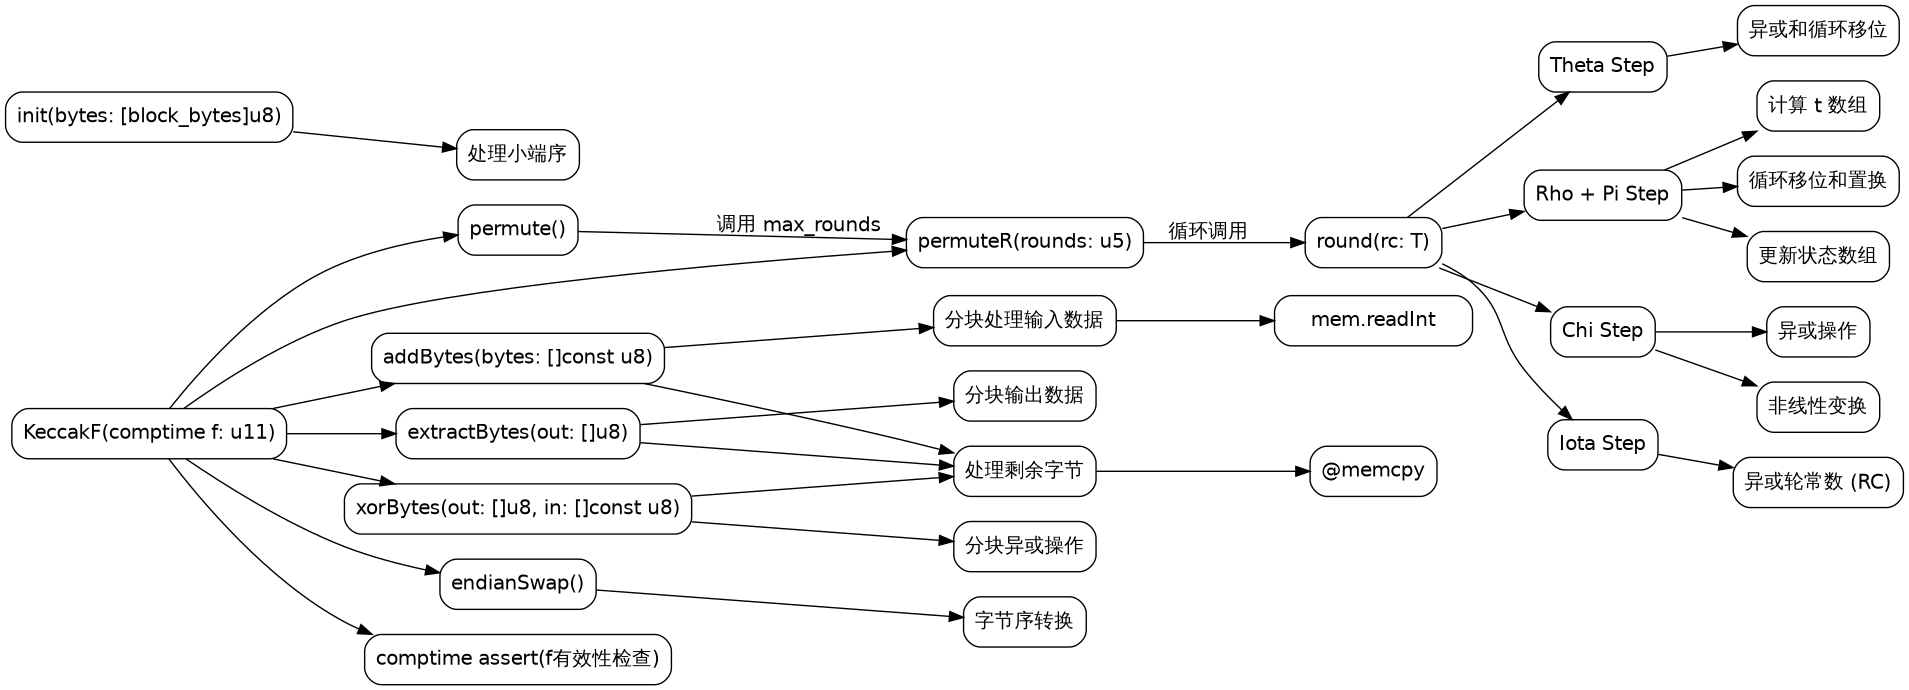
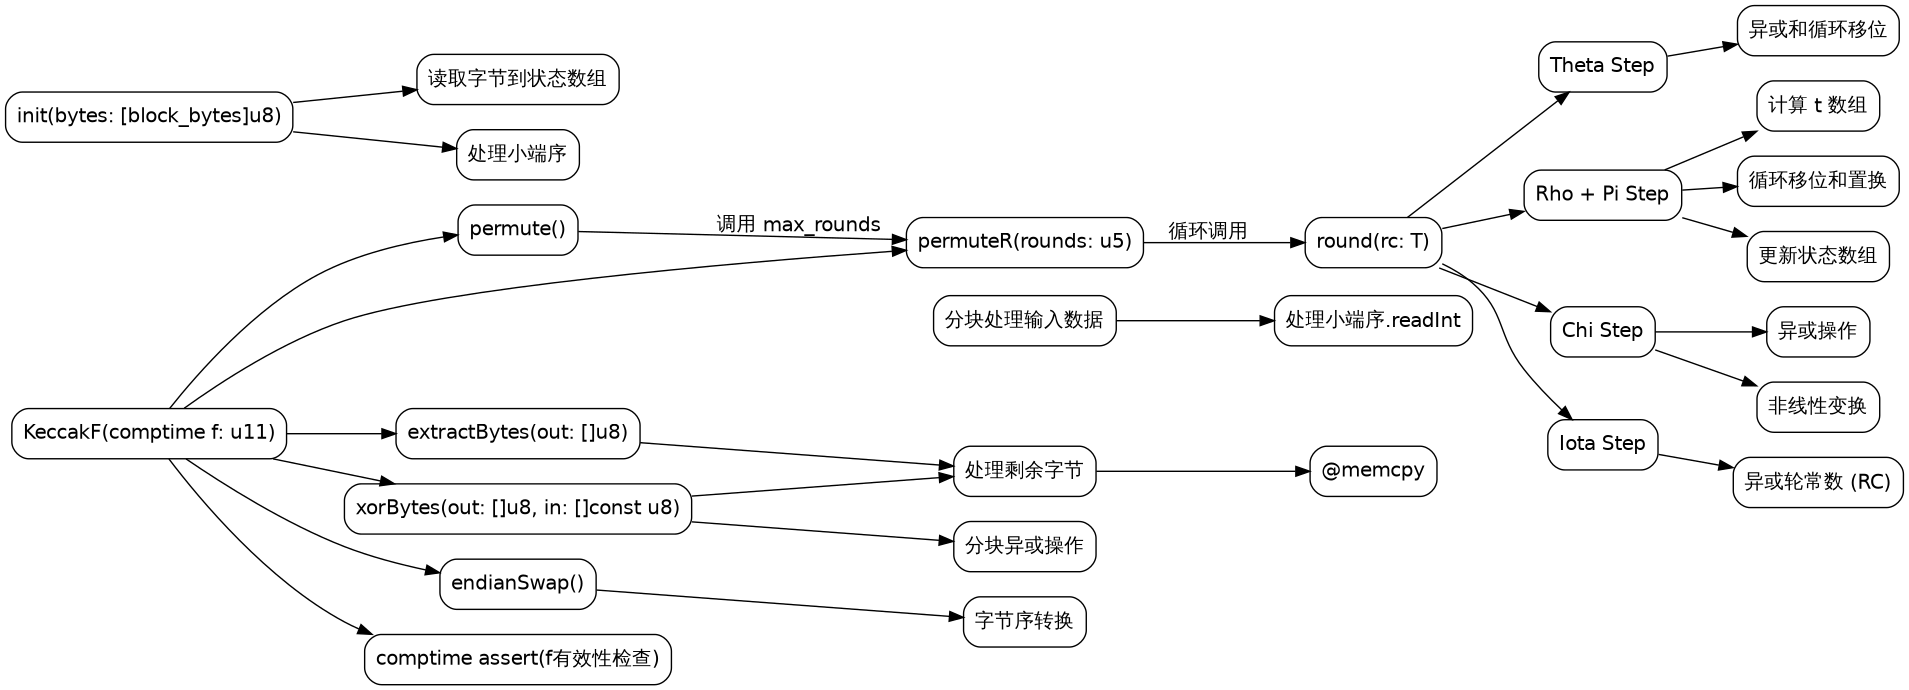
node "读取字节到状态数组": added
node "mem.readInt": label "mem.readInt" -> "处理小端序.readInt"
node "addBytes(bytes: []const u8)": removed
node "分块输出数据": removed
